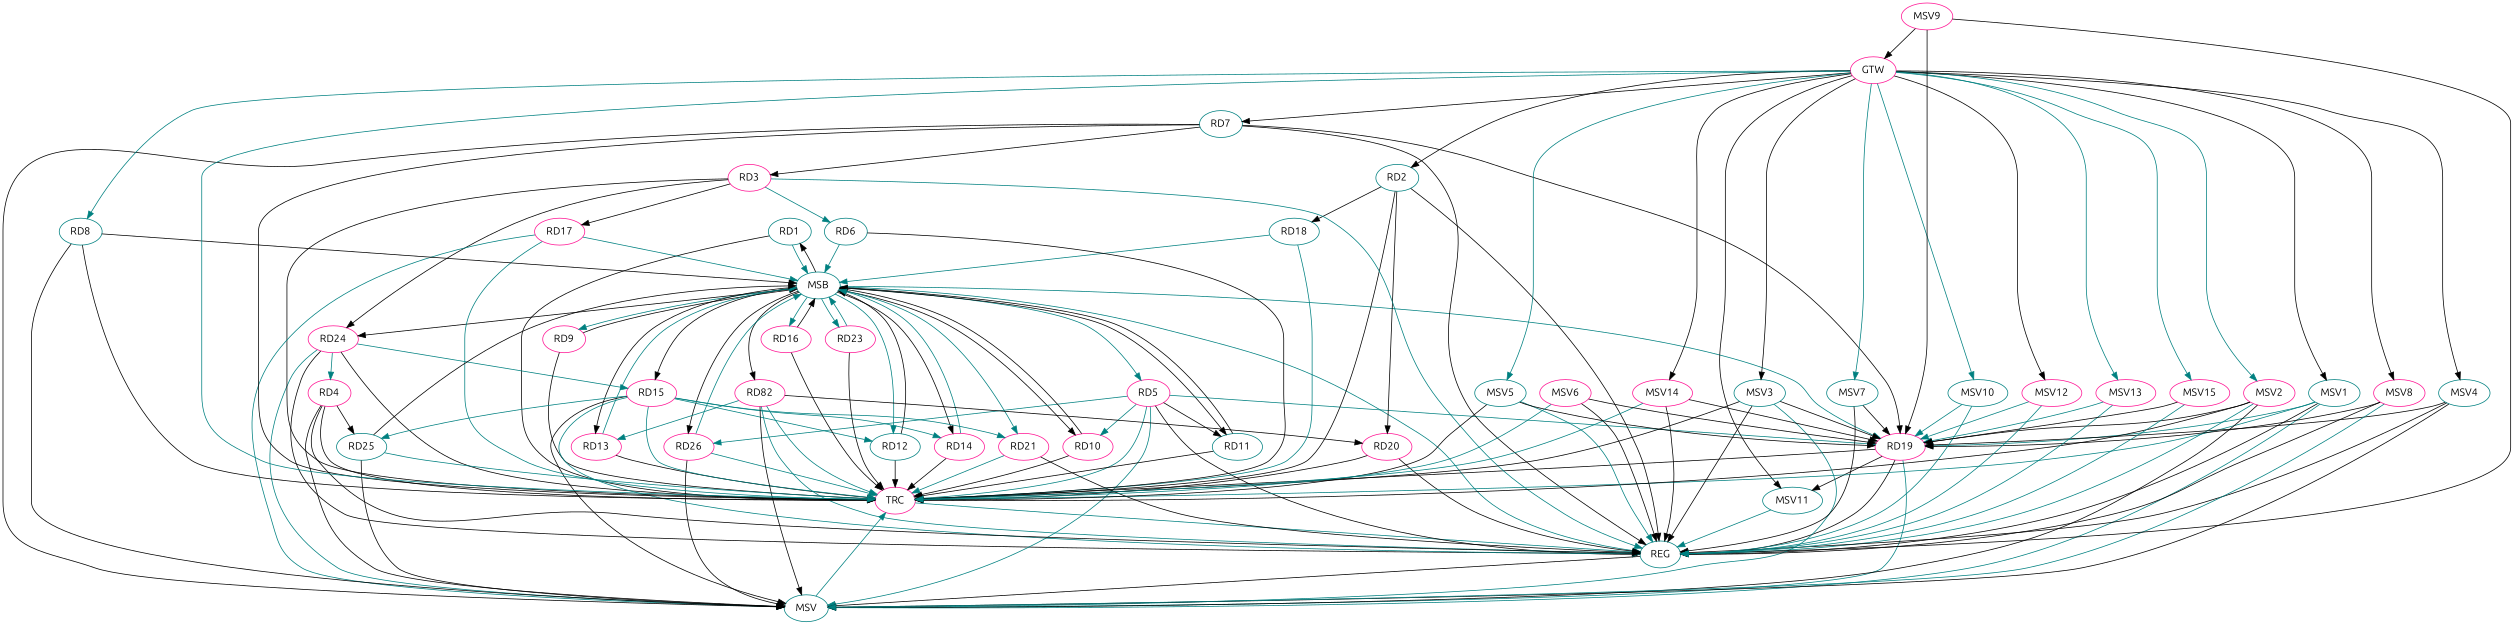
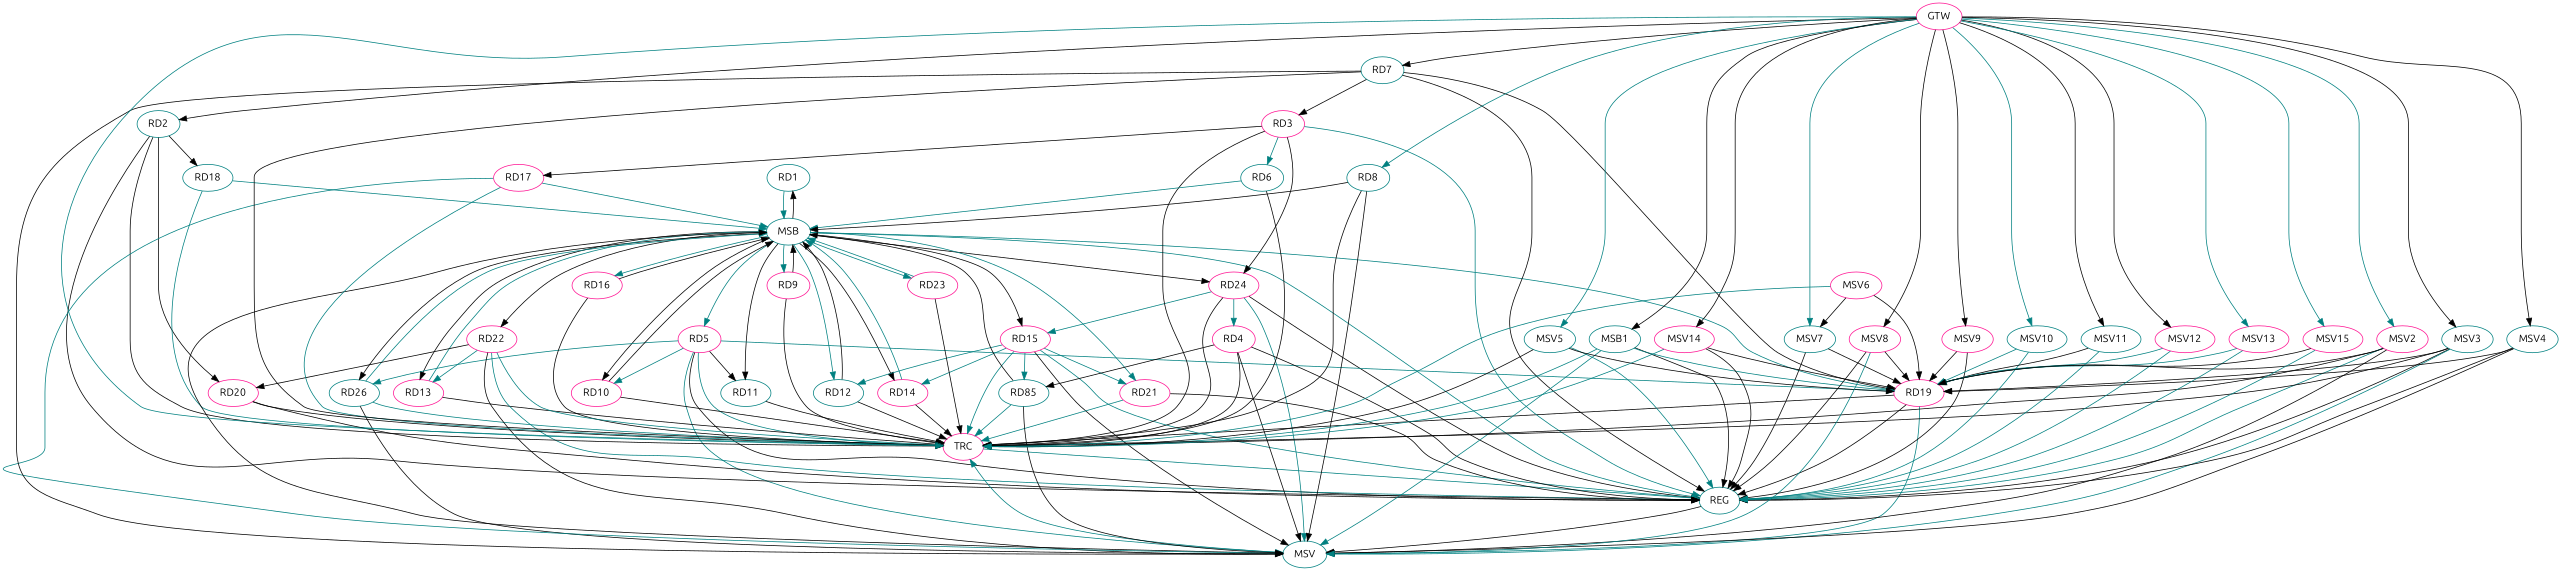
edge "MSV9" -> "GTW": reversed
edge "RD11" -> "MSB": now "MSV" -> "MSB"
node "RD82": label "RD82" -> "RD22"
node "MSV1": label "MSV1" -> "MSB1"
edge "RD1" -> "TRC": removed
node "RD25": label "RD25" -> "RD85"
node "RD26": color deeppink -> teal
edge "MSV6" -> "REG": now "MSV6" -> "MSV7"
edge "RD19" -> "MSV11": reversed
